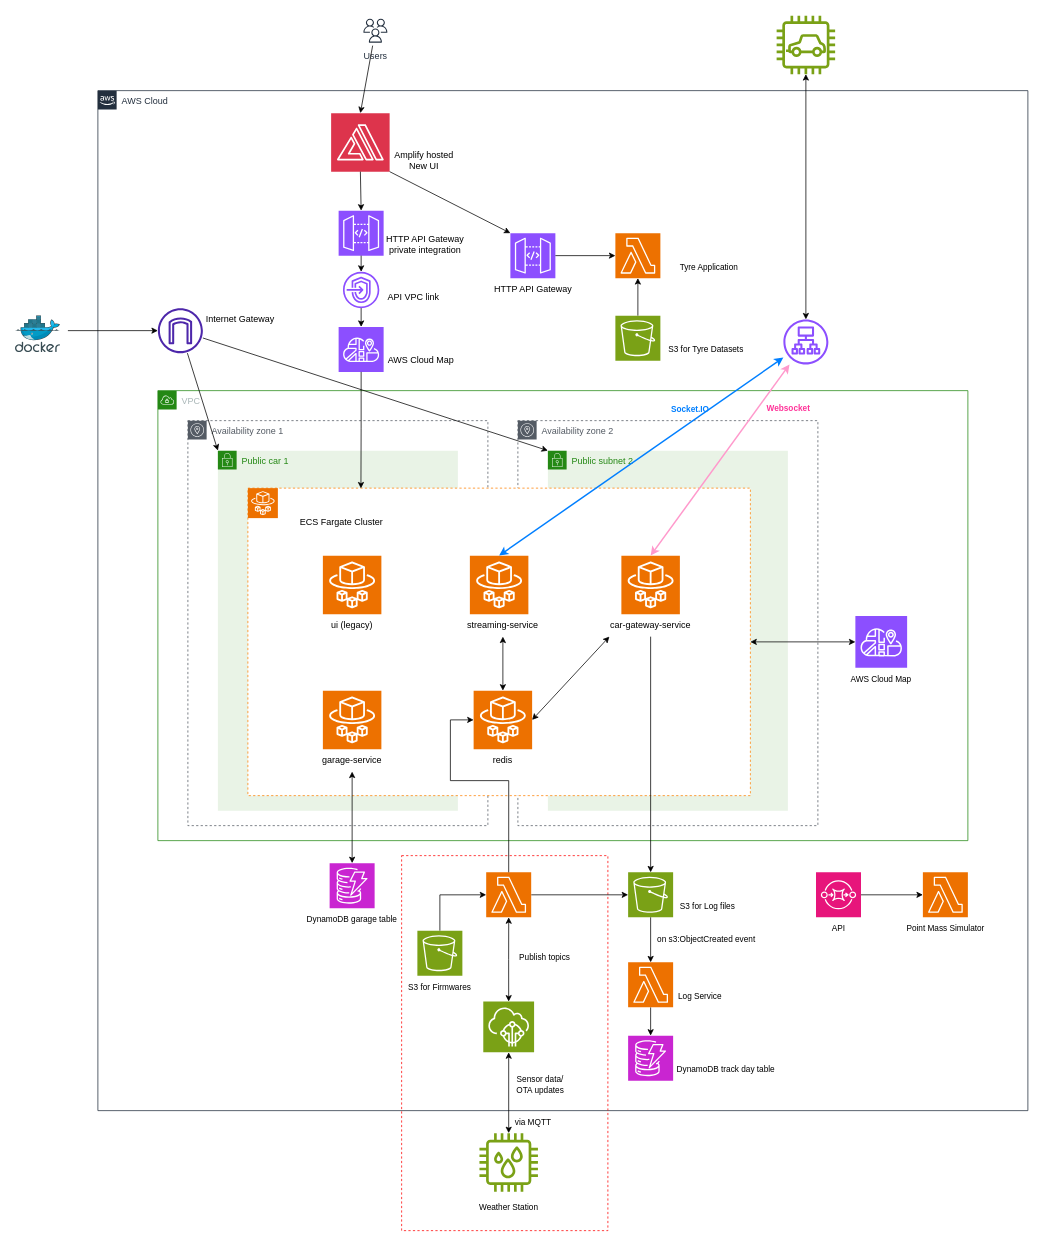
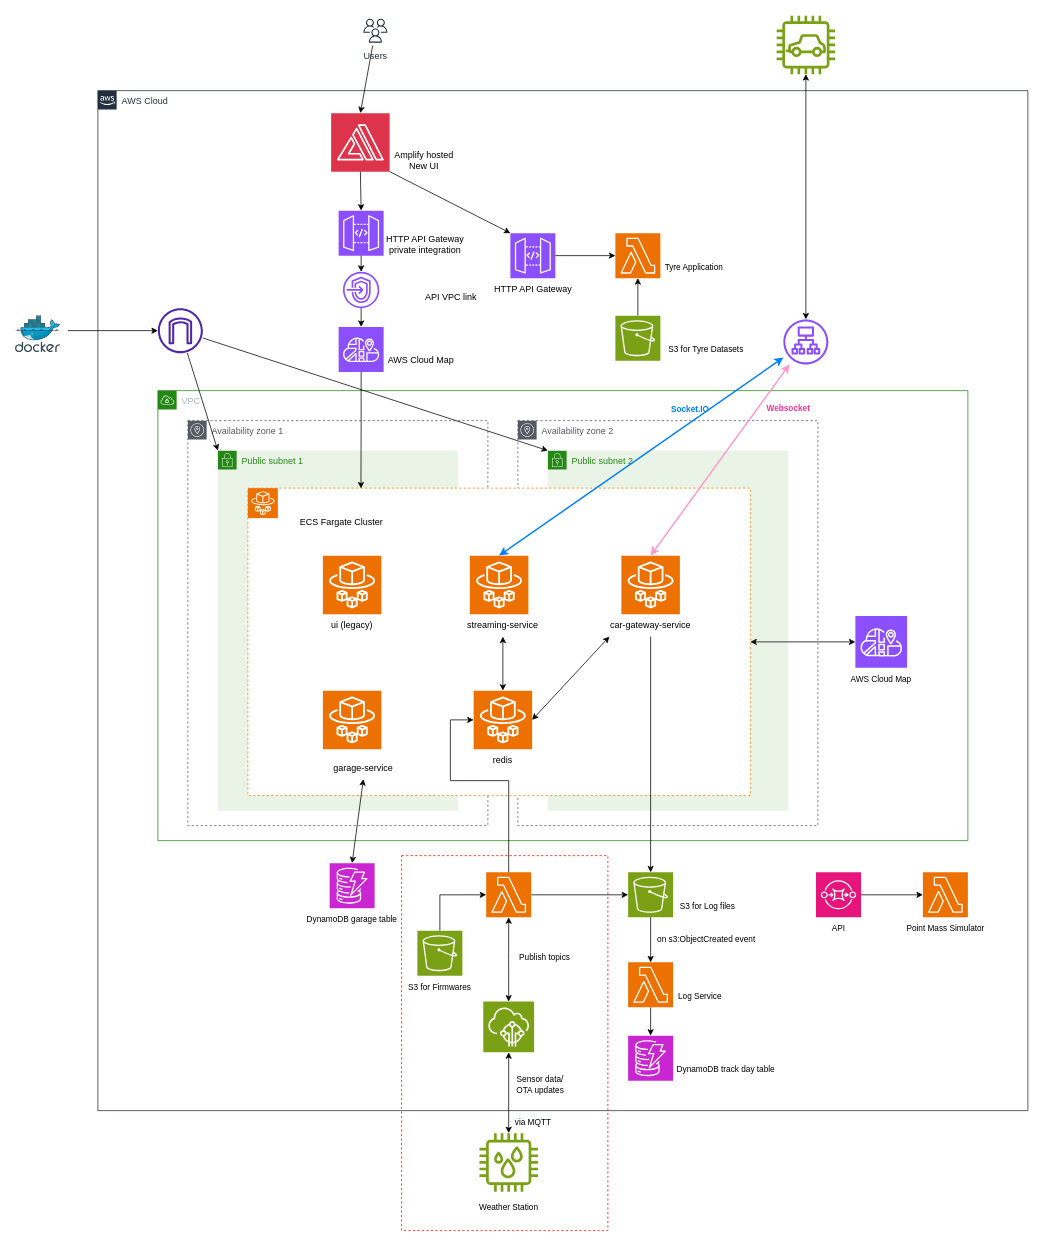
node "Tyre Application": moved (709, 267) -> (694, 267)
node "API VPC link": moved (414, 297) -> (451, 297)
node "Internet Gateway": removed
node "Public car 1": label "Public car 1" -> "Public subnet 1"
node "garage-service": moved (352, 760) -> (363, 768)
